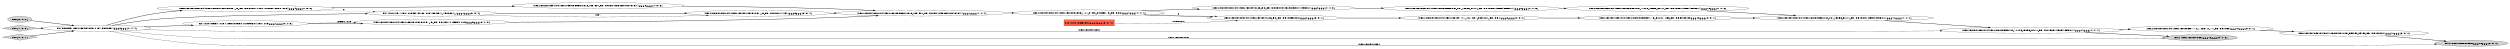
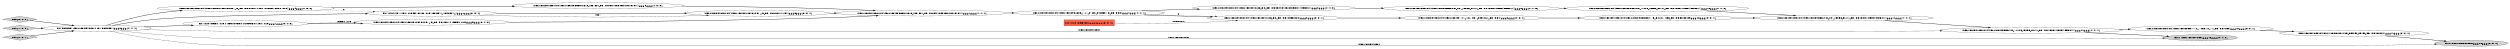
node "props['0', '1', '0']": shape ellipse -> diamond
